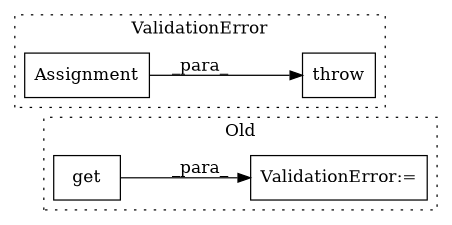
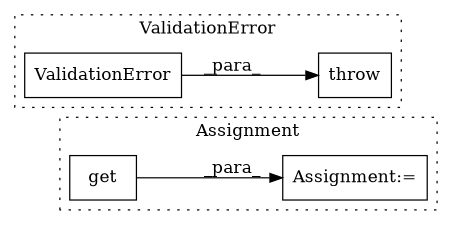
node "Assignment": label "Assignment" -> "ValidationError"
cluster "Old": label "Old" -> "Assignment"
node "ValidationError:=": label "ValidationError:=" -> "Assignment:="
